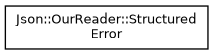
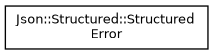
node "Json::OurReader::Structured Error": label "Json::OurReader::Structured Error" -> "Json::Structured::Structured Error"
